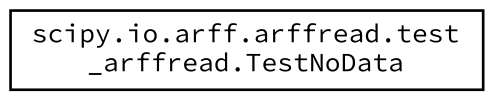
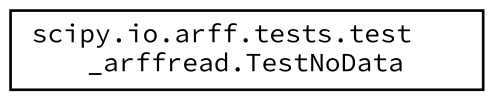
node "scipy.io.arff.arffread.test _arffread.TestNoData": label "scipy.io.arff.arffread.test _arffread.TestNoData" -> "scipy.io.arff.tests.test _arffread.TestNoData"
